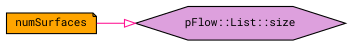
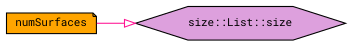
node "pFlow::List::size": label "pFlow::List::size" -> "size::List::size"
